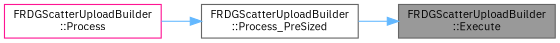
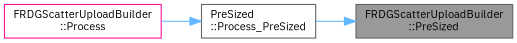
node "FRDGScatterUploadBuilder ::Process_PreSized": label "FRDGScatterUploadBuilder ::Process_PreSized" -> "PreSized ::Process_PreSized"
node "FRDGScatterUploadBuilder ::Execute": label "FRDGScatterUploadBuilder ::Execute" -> "FRDGScatterUploadBuilder ::PreSized"
